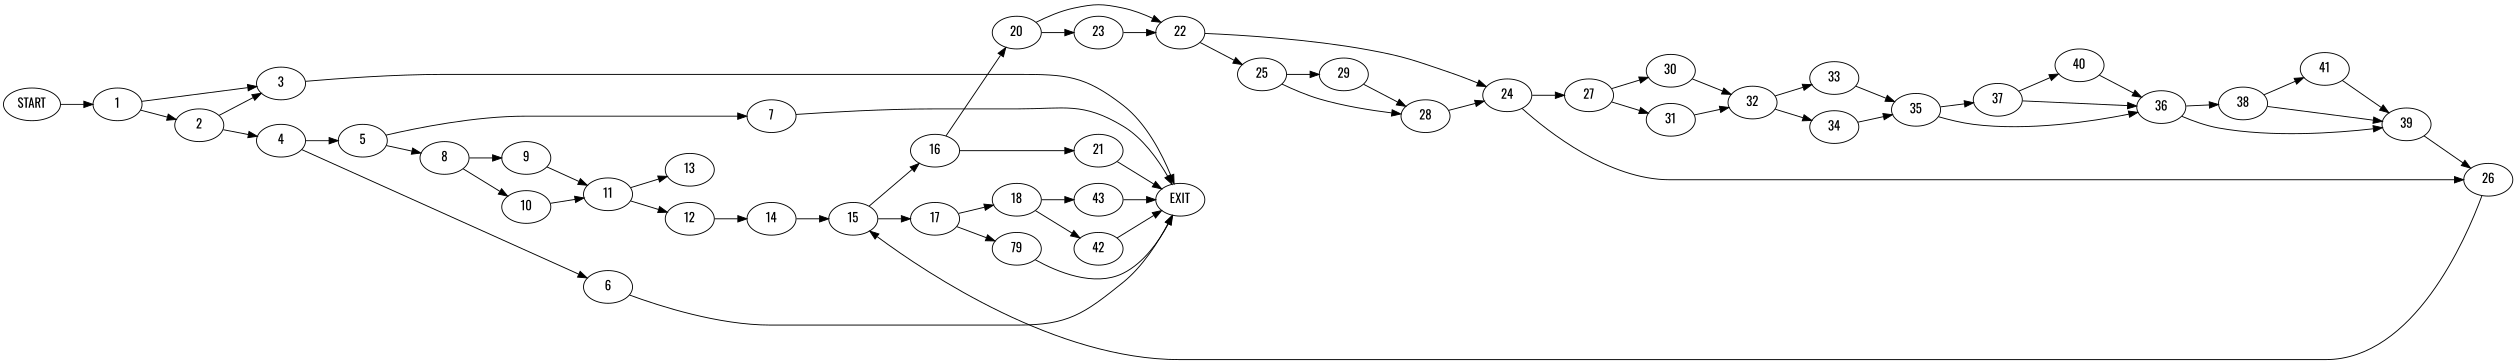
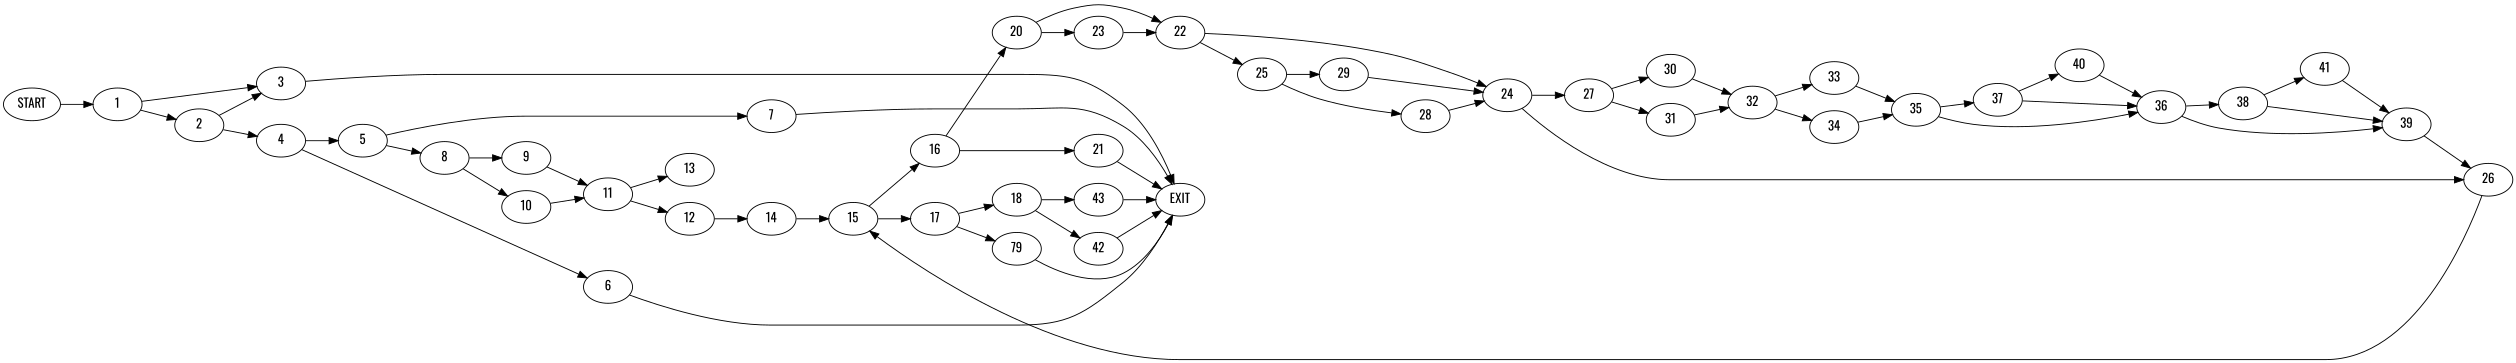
edge "29" -> "28": now "29" -> "24"
